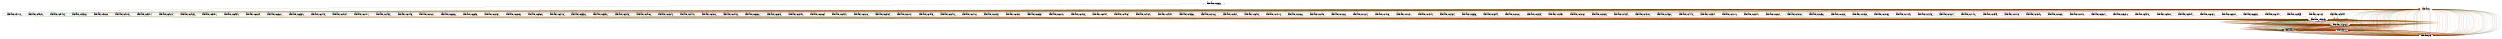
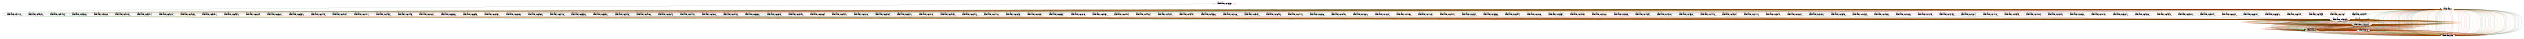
node "loaded values- 1088233470": added
